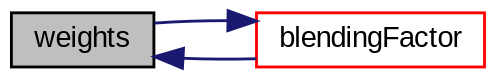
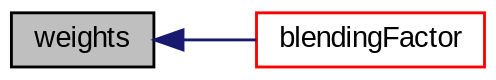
edge "weights" -> "blendingFactor": removed
